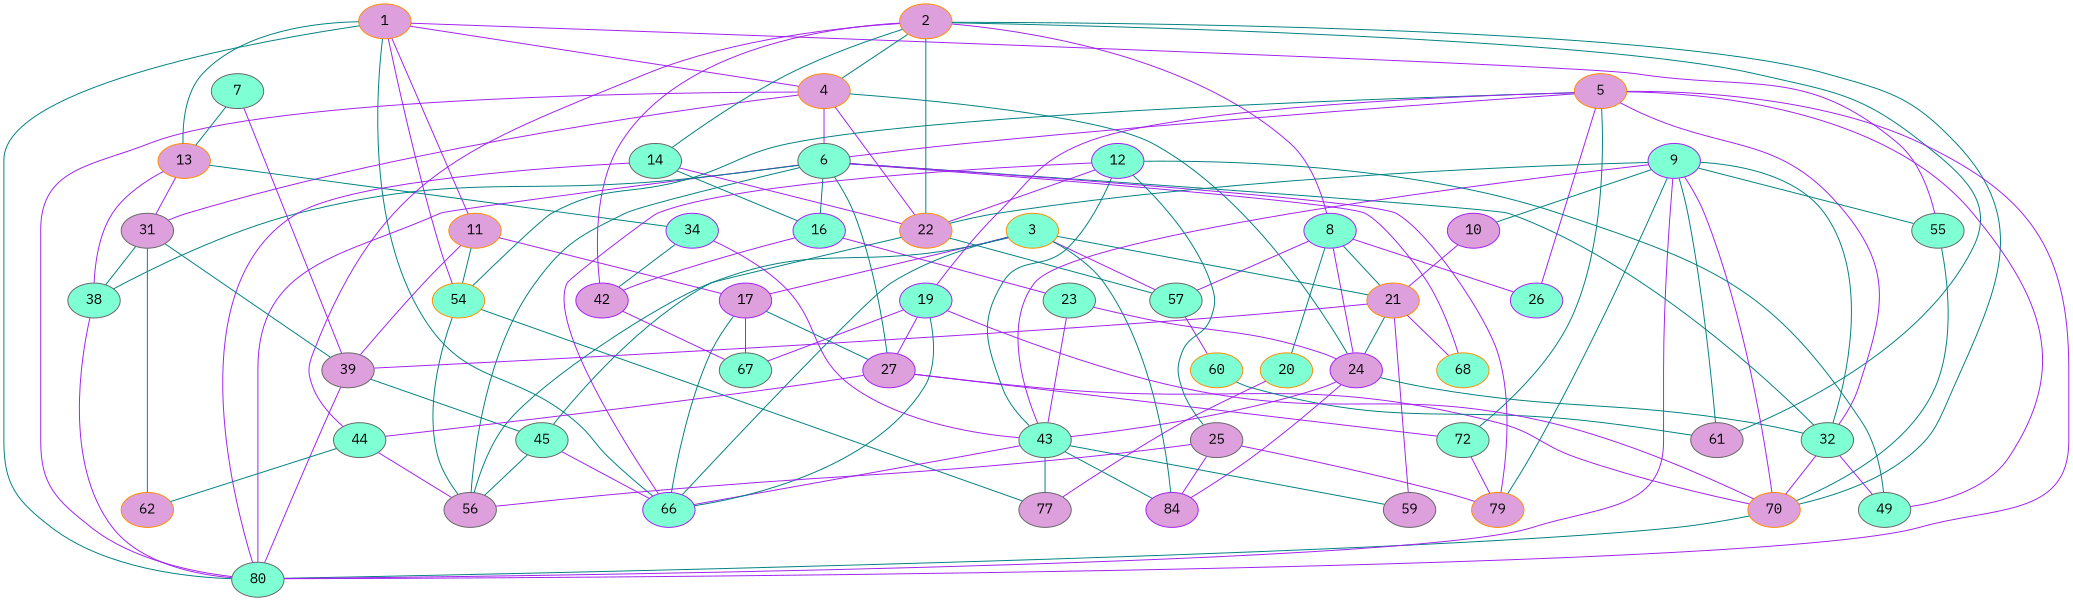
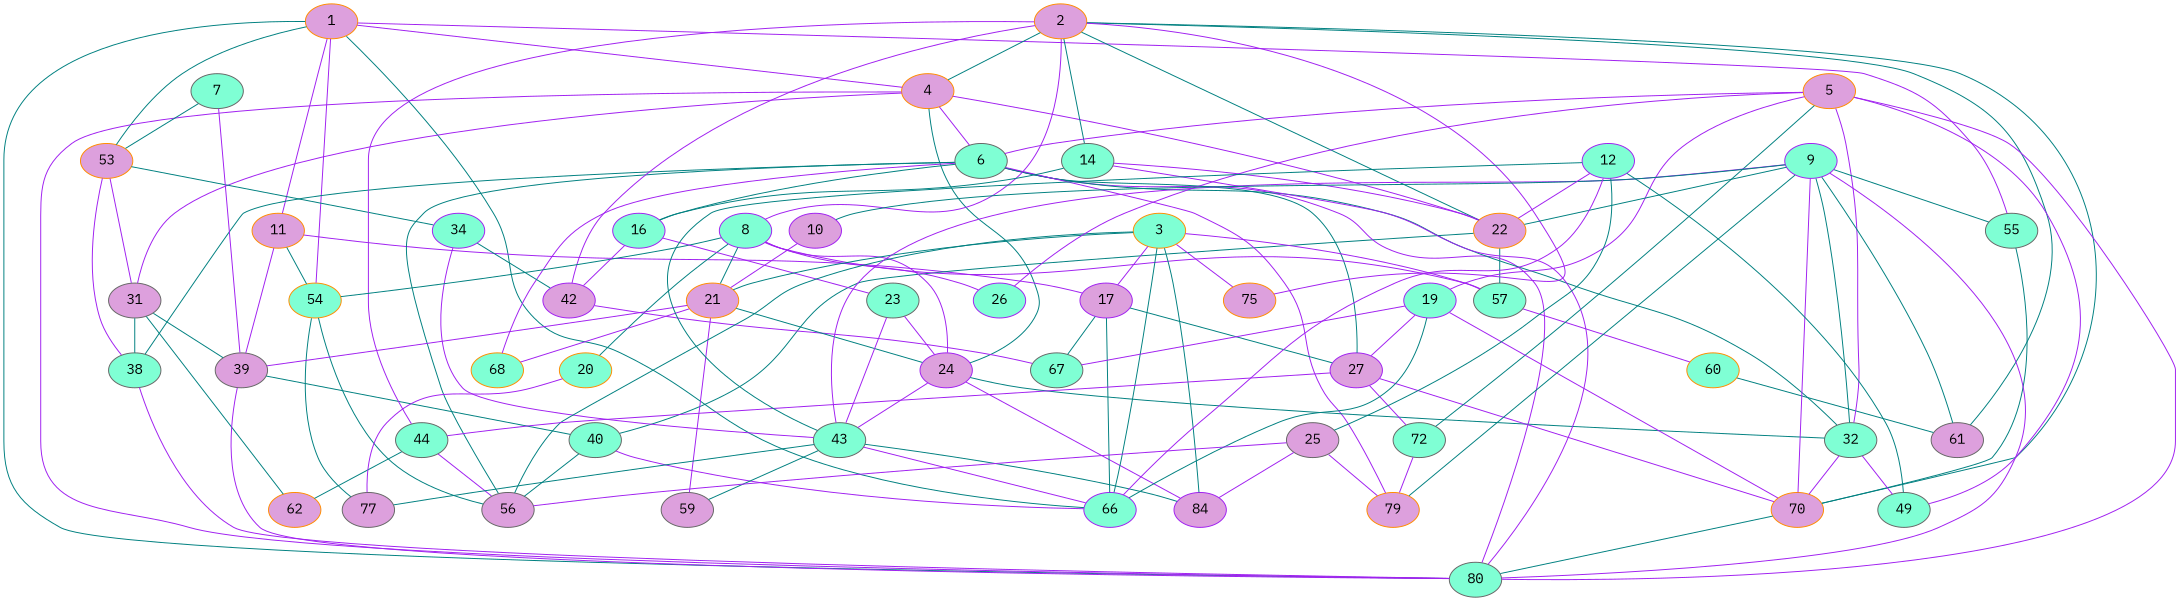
edge "5" -- "54": now "8" -- "54"
node "13": label "13" -> "53"
node "75": added
node "45": label "45" -> "40"
